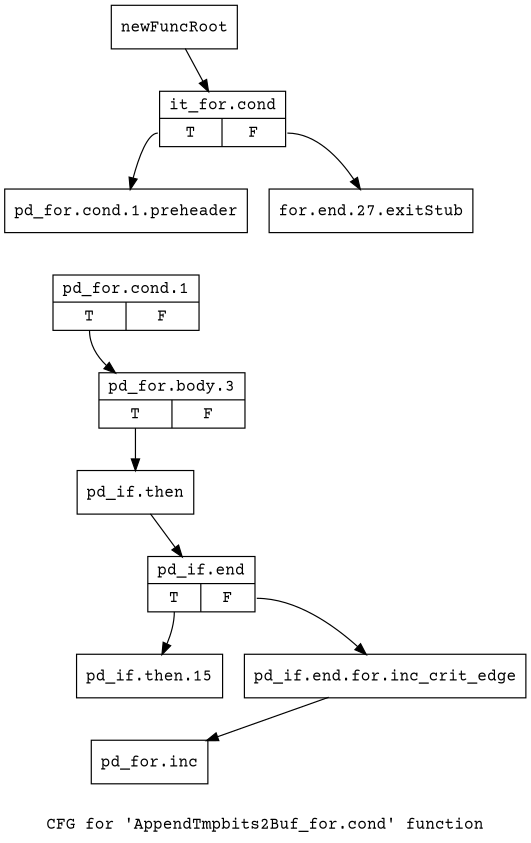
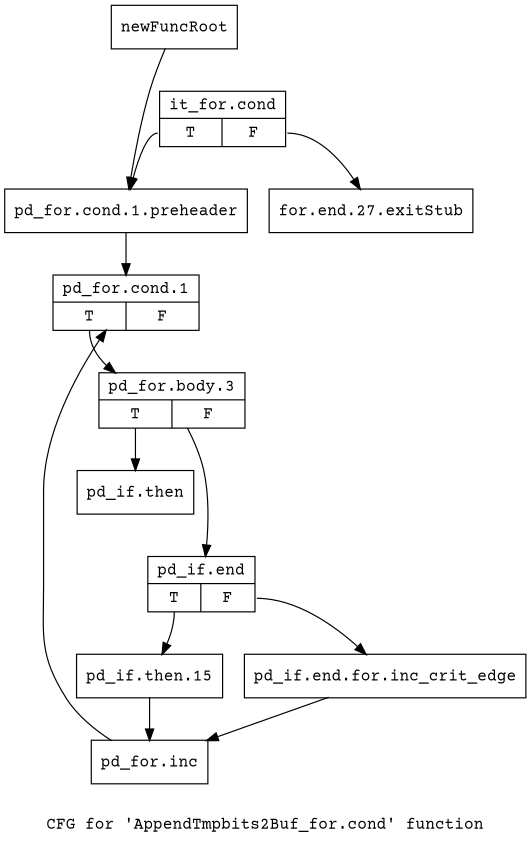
edge "newFuncRoot" -> "it_for.cond": now "newFuncRoot" -> "pd_for.cond.1.preheader"
edge "pd_for.cond.1.preheader" -> "pd_for.cond.1": added
edge "pd_if.then" -> "pd_if.end": now "pd_for.body.3" -> "pd_if.end"
edge "pd_for.inc" -> "pd_for.cond.1": added
edge "pd_if.then.15" -> "pd_for.inc": added
